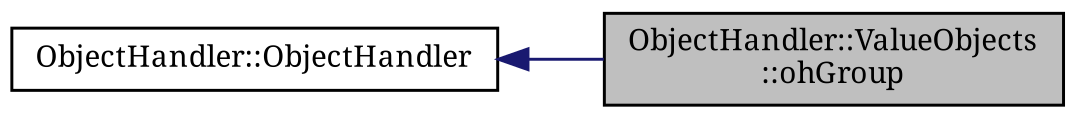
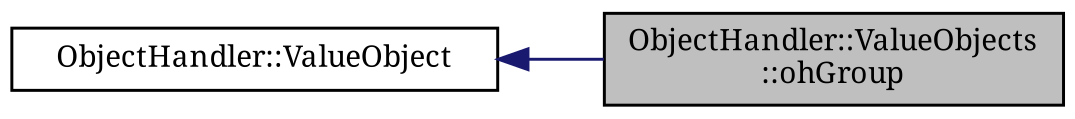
node "ObjectHandler::ObjectHandler": label "ObjectHandler::ObjectHandler" -> "ObjectHandler::ValueObject"
